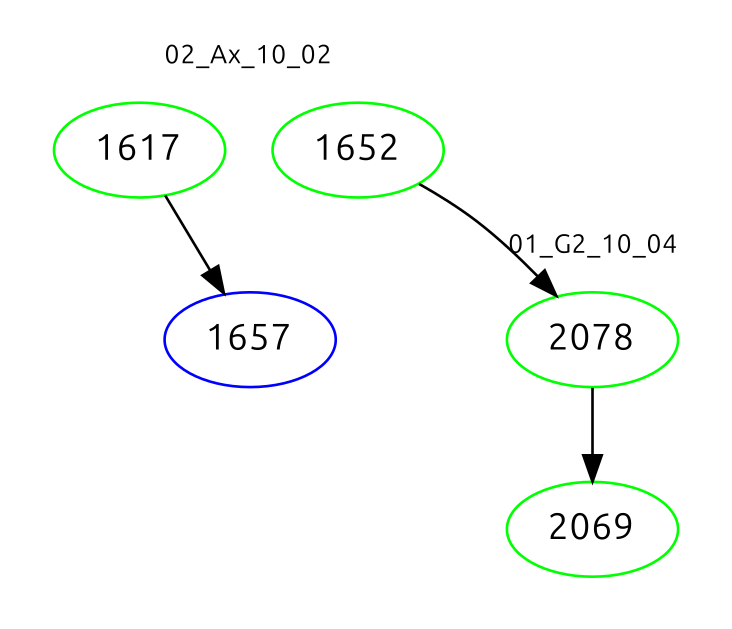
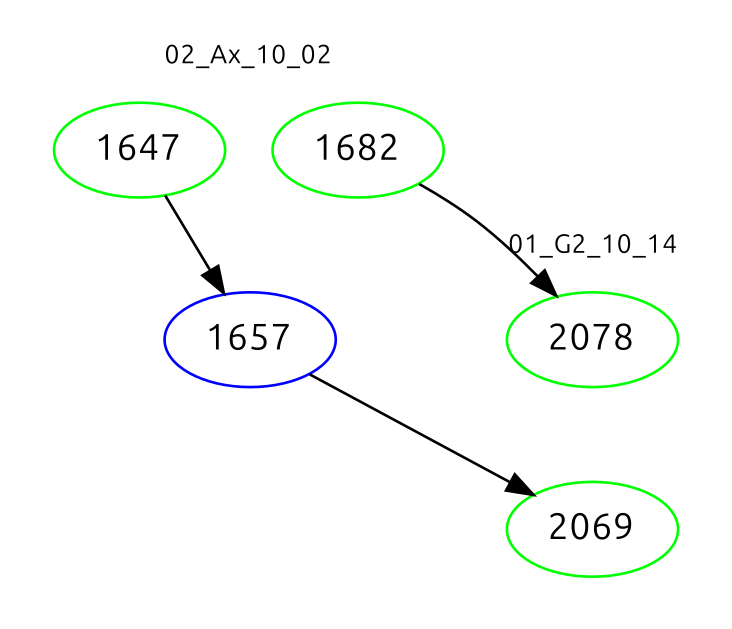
node "1617": label "1617" -> "1647"
node "1652": label "1652" -> "1682"
cluster "01_G2_10_04": label "01_G2_10_04" -> "01_G2_10_14"
edge "2078" -> "2069": now "1657" -> "2069"
